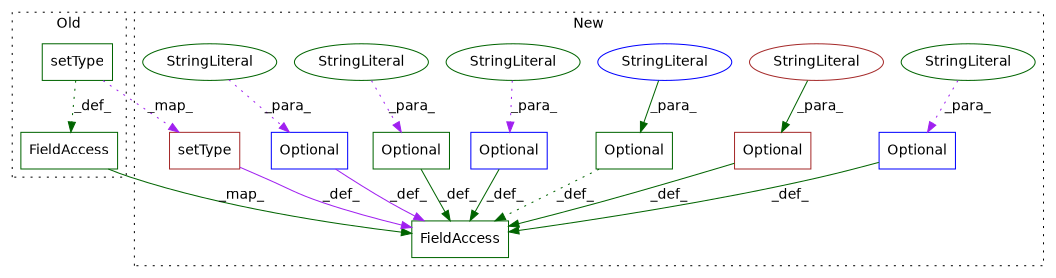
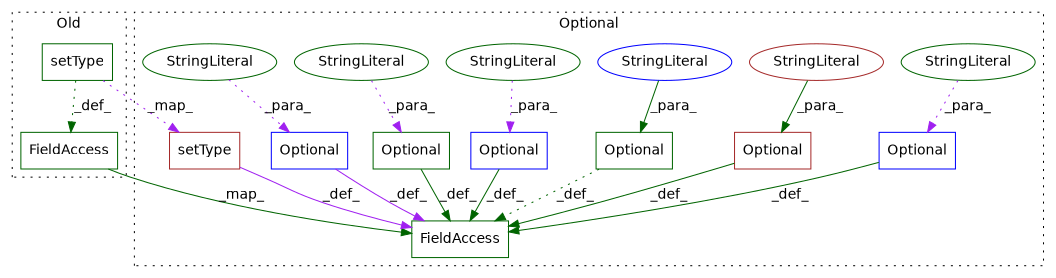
cluster "New": label "New" -> "Optional"
